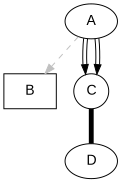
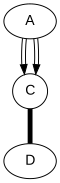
node "B": removed
